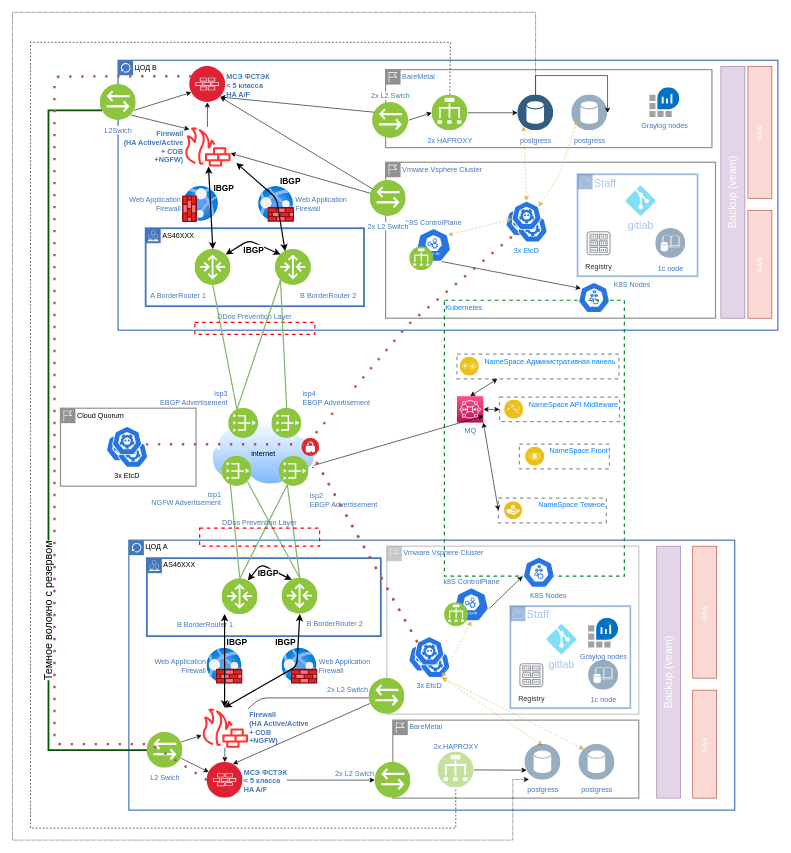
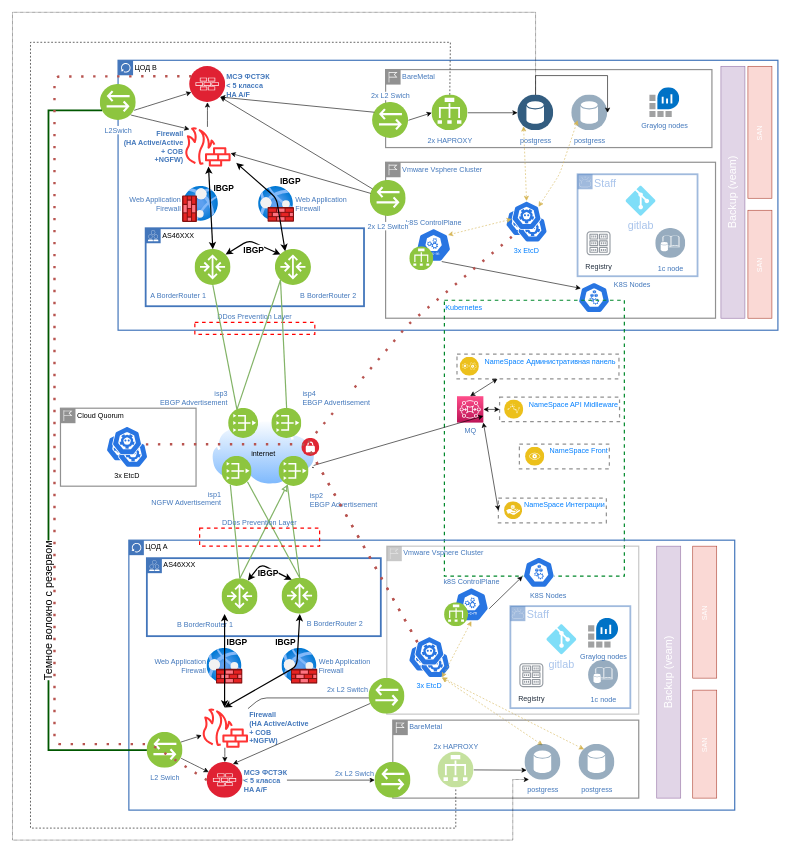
edge "isp2 EBGP Advertisement" -- "B BorderRouter 1": arrowhead none -> block
node "NameSpace Темное": label "NameSpace Темное" -> "NameSpace Интеграции"
